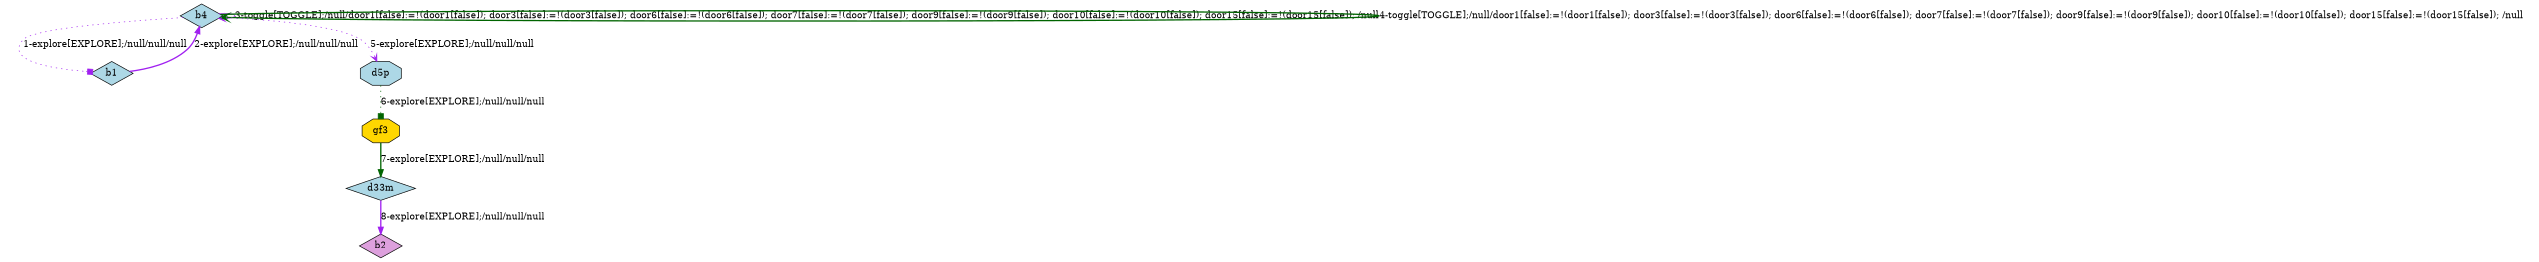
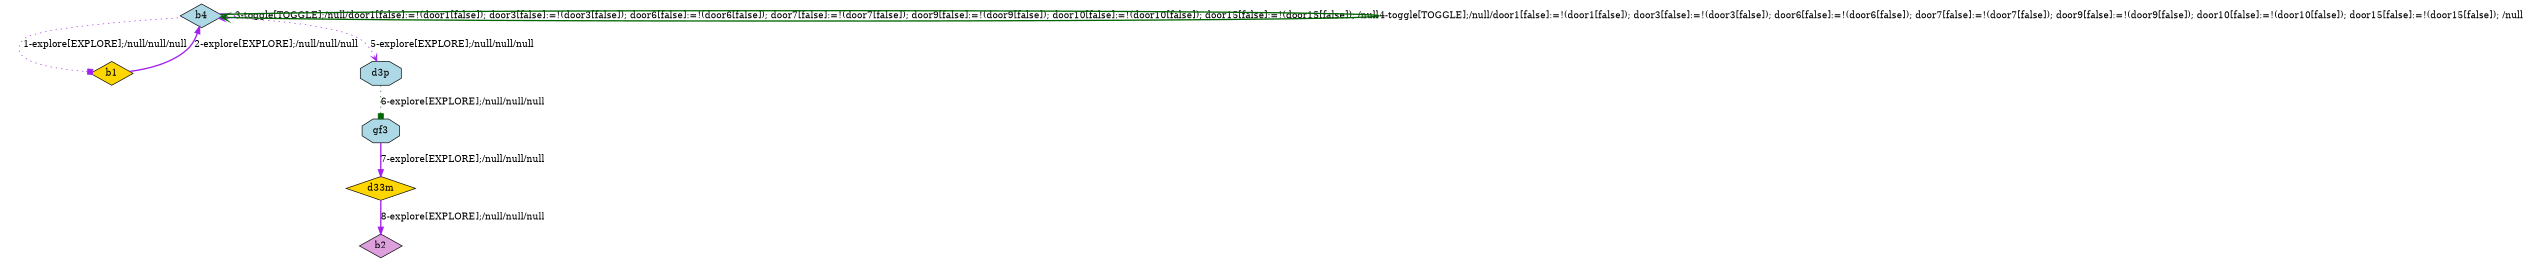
node "b1": fillcolor lightblue -> gold
node "d5p": label "d5p" -> "d3p"
node "gf3": fillcolor gold -> lightblue
edge "gf3" -> "d33m": color darkgreen -> purple
node "d33m": fillcolor lightblue -> gold
